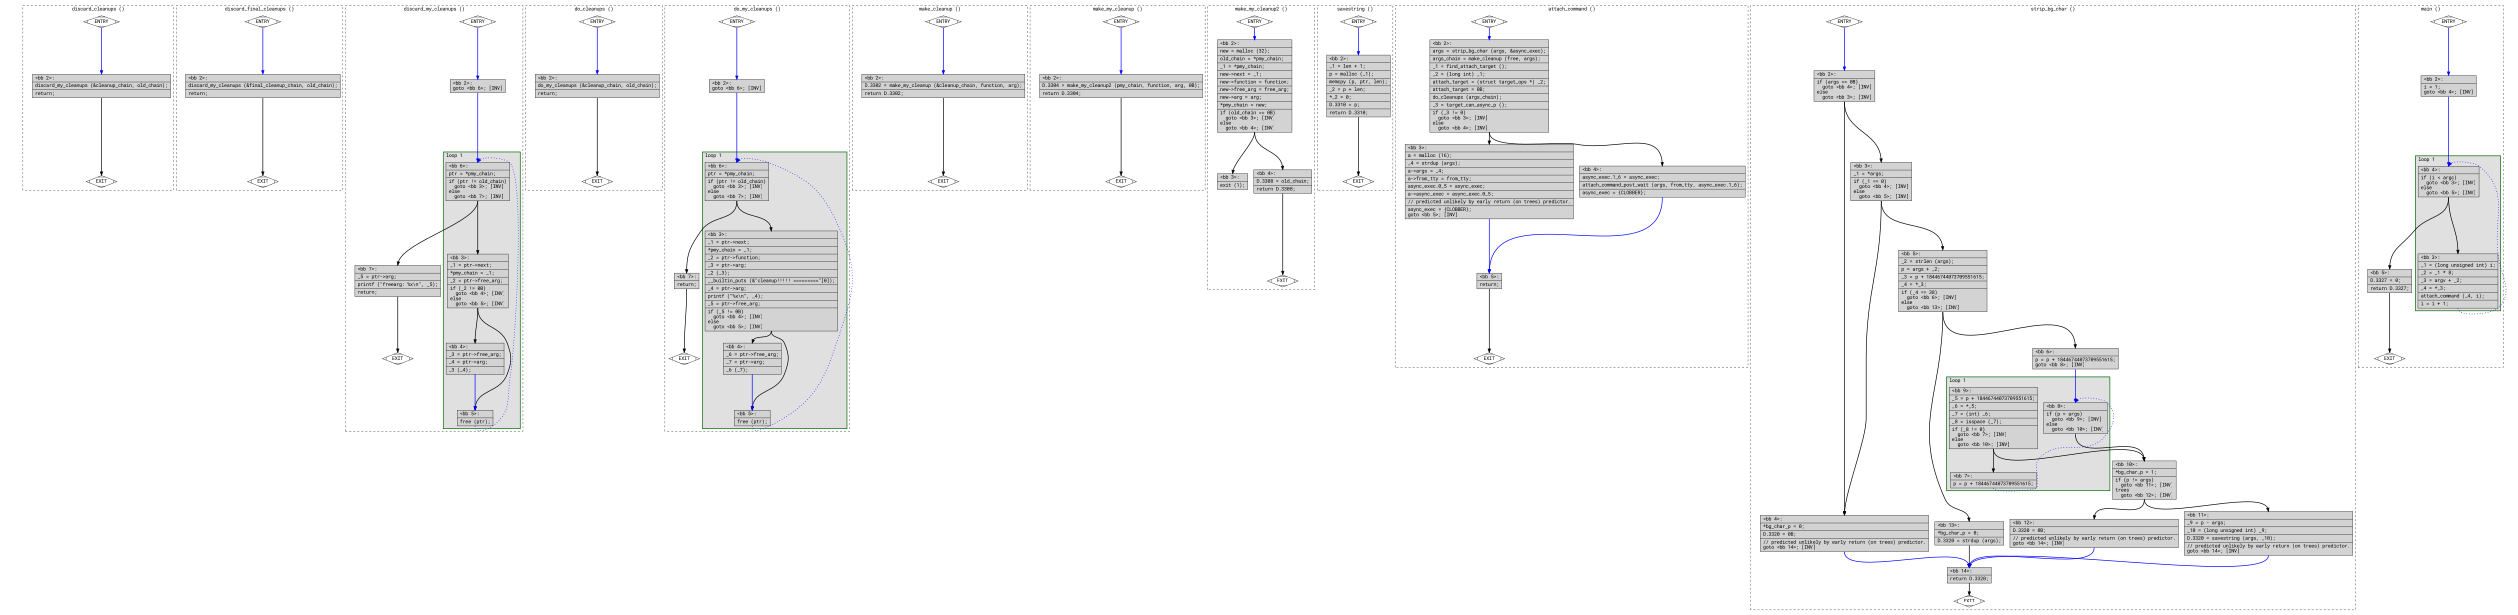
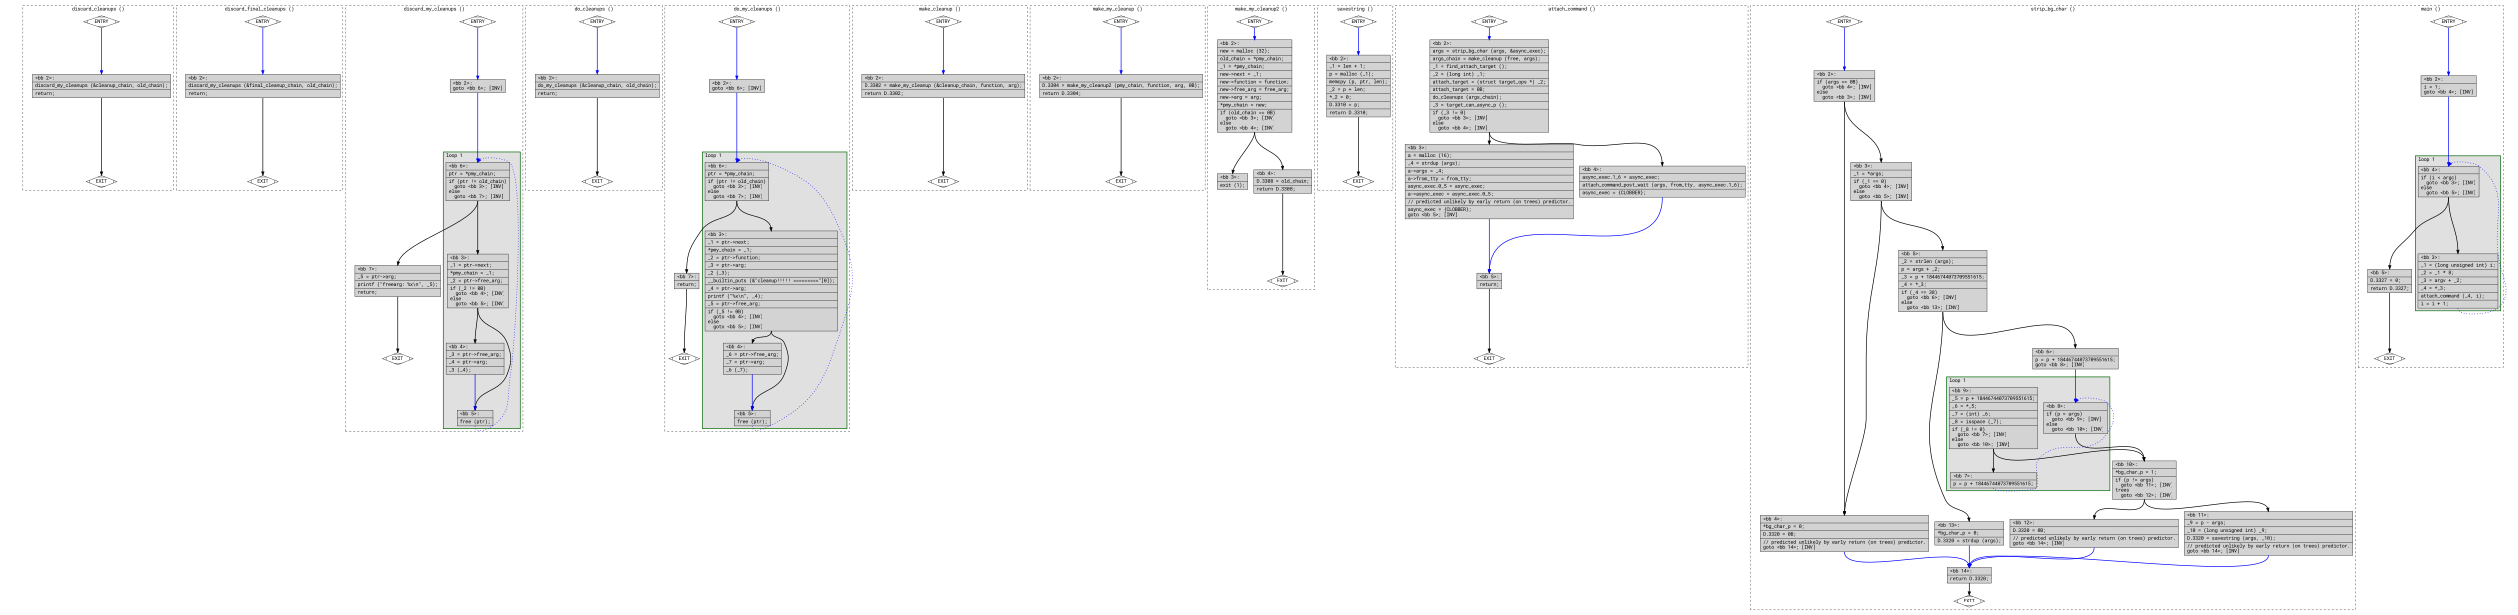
edge "<bb 13>:" -> "<bb 14>:": color black -> blue
